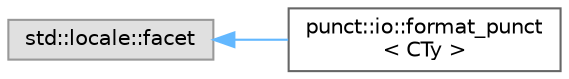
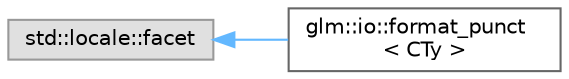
node "punct::io::format_punct < CTy >": label "punct::io::format_punct < CTy >" -> "glm::io::format_punct < CTy >"
